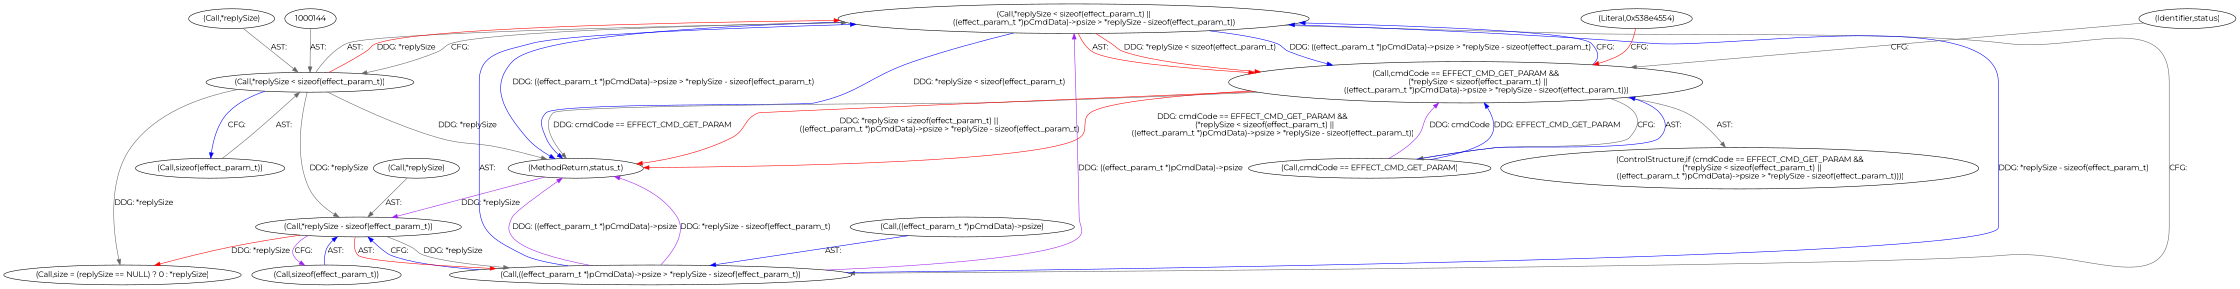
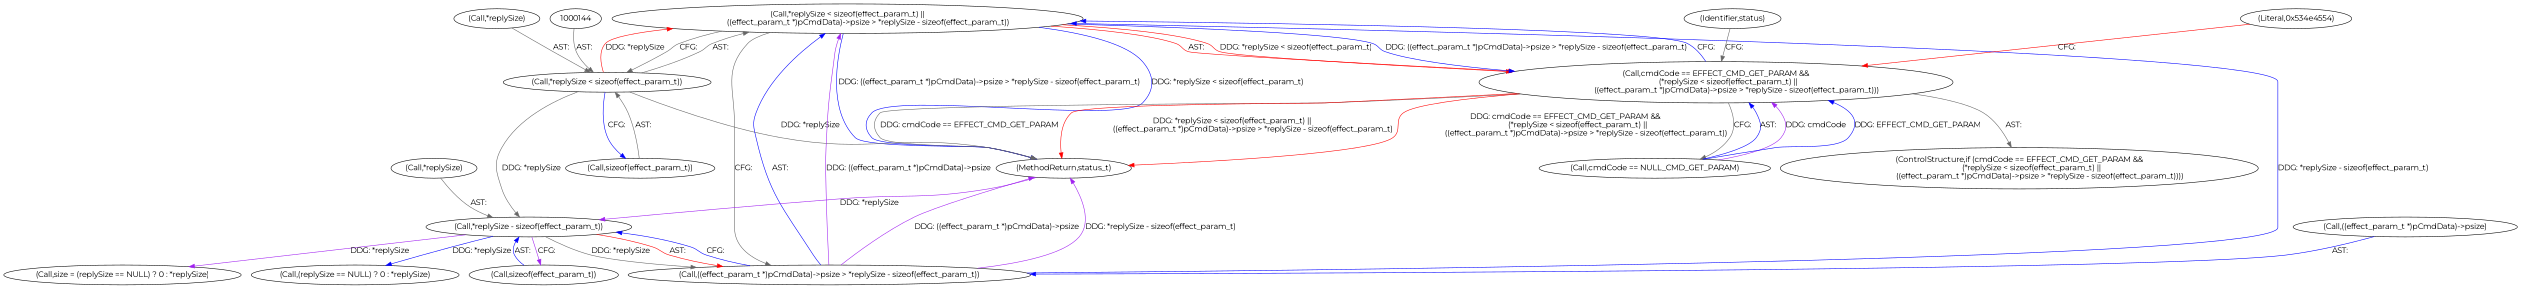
node "(Literal,0x538e4554)": label "(Literal,0x538e4554)" -> "(Literal,0x534e4554)"
edge "(Call,*replySize < sizeof(effect_param_t))" -> "(Call,size = (replySize == NULL) ? 0 : *replySize)": removed, label "DDG: *replySize"
node "(Call,cmdCode == EFFECT_CMD_GET_PARAM)": label "(Call,cmdCode == EFFECT_CMD_GET_PARAM)" -> "(Call,cmdCode == NULL_CMD_GET_PARAM)"
edge "(Call,*replySize - sizeof(effect_param_t))" -> "(Call,size = (replySize == NULL) ? 0 : *replySize)": color red -> purple
node "(Call,(replySize == NULL) ? 0 : *replySize)": added
